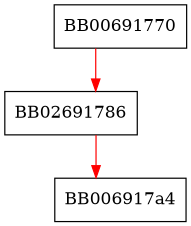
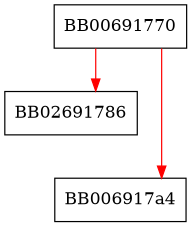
edge "BB02691786" -> "BB006917a4": now "BB00691770" -> "BB006917a4"
